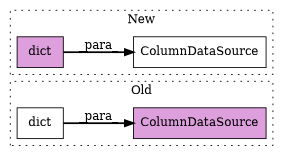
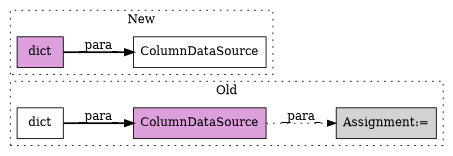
node "Assignment:=": added
